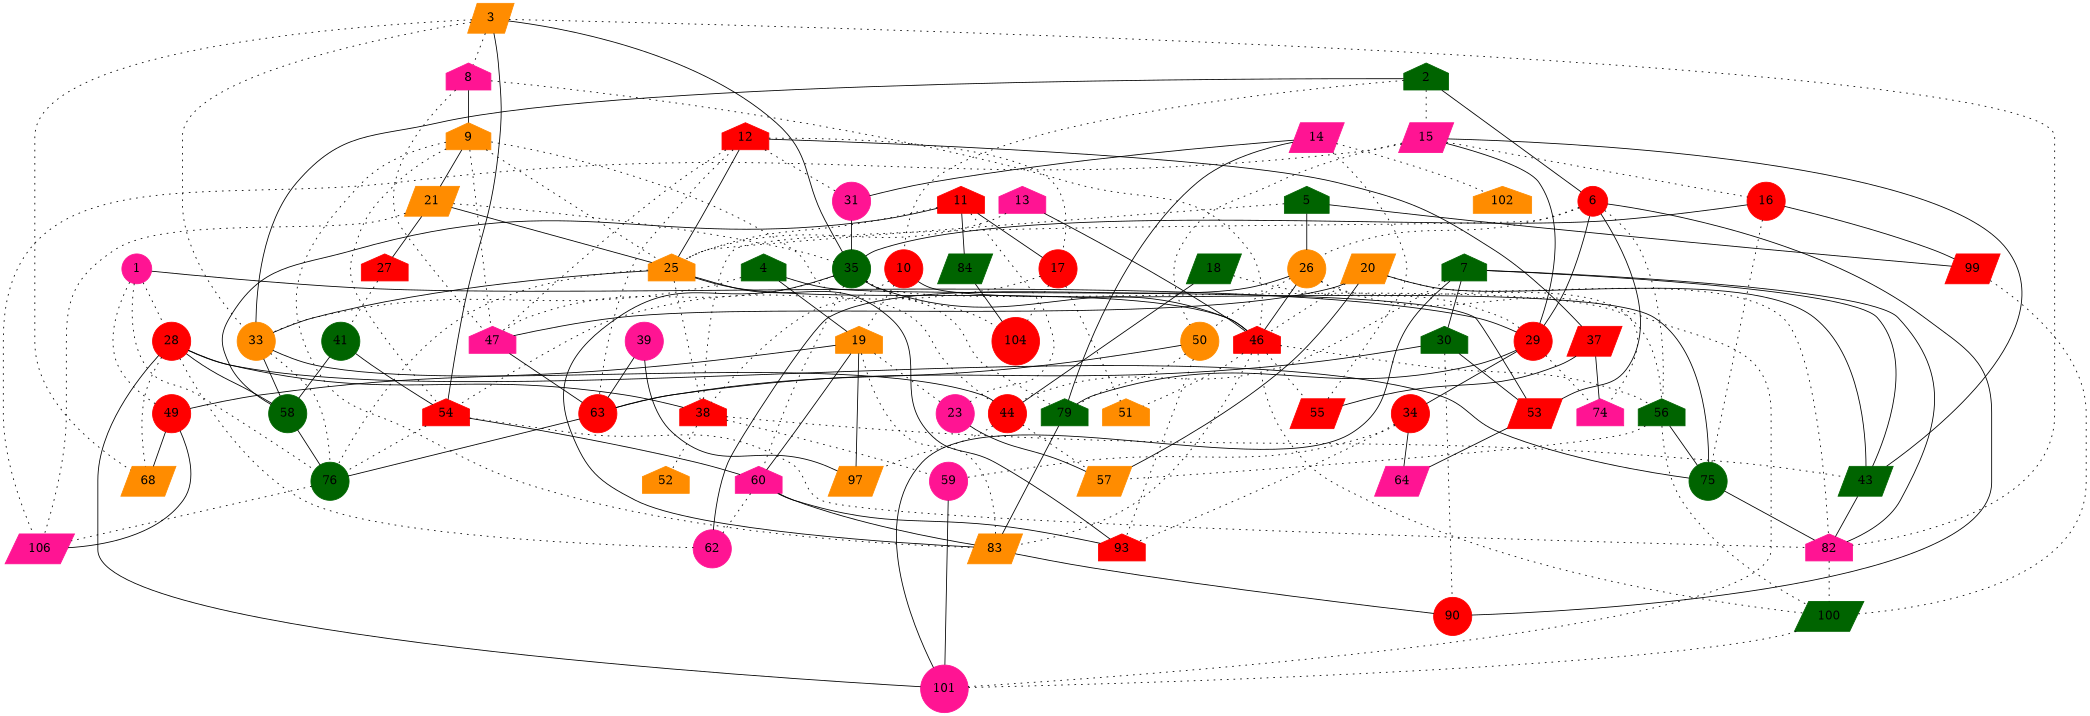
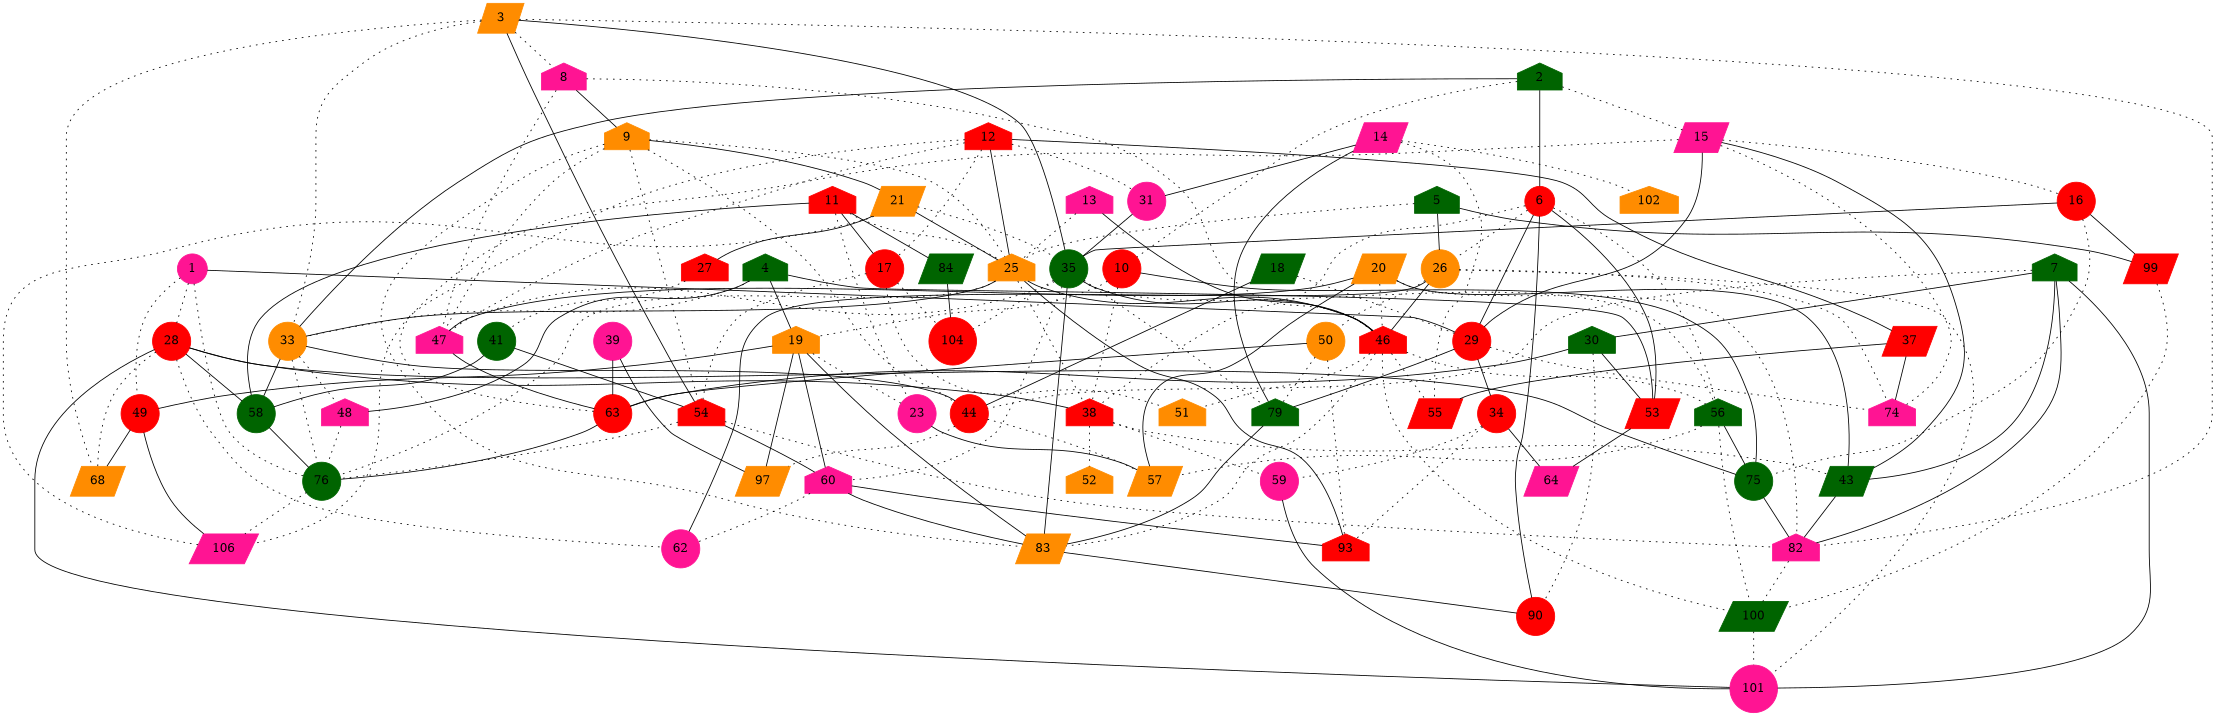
edge "15" -- "50": now "15" -- "74"
node "48": added
edge "19" -- "83": style dotted -> solid
